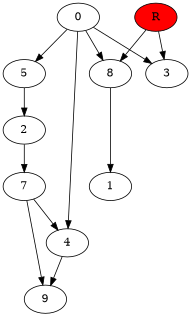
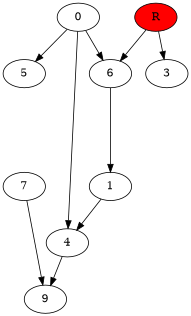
edge "0" -> "3": removed
node "8": label "8" -> "6"
node "2": removed
edge "7" -> "4": now "1" -> "4"
